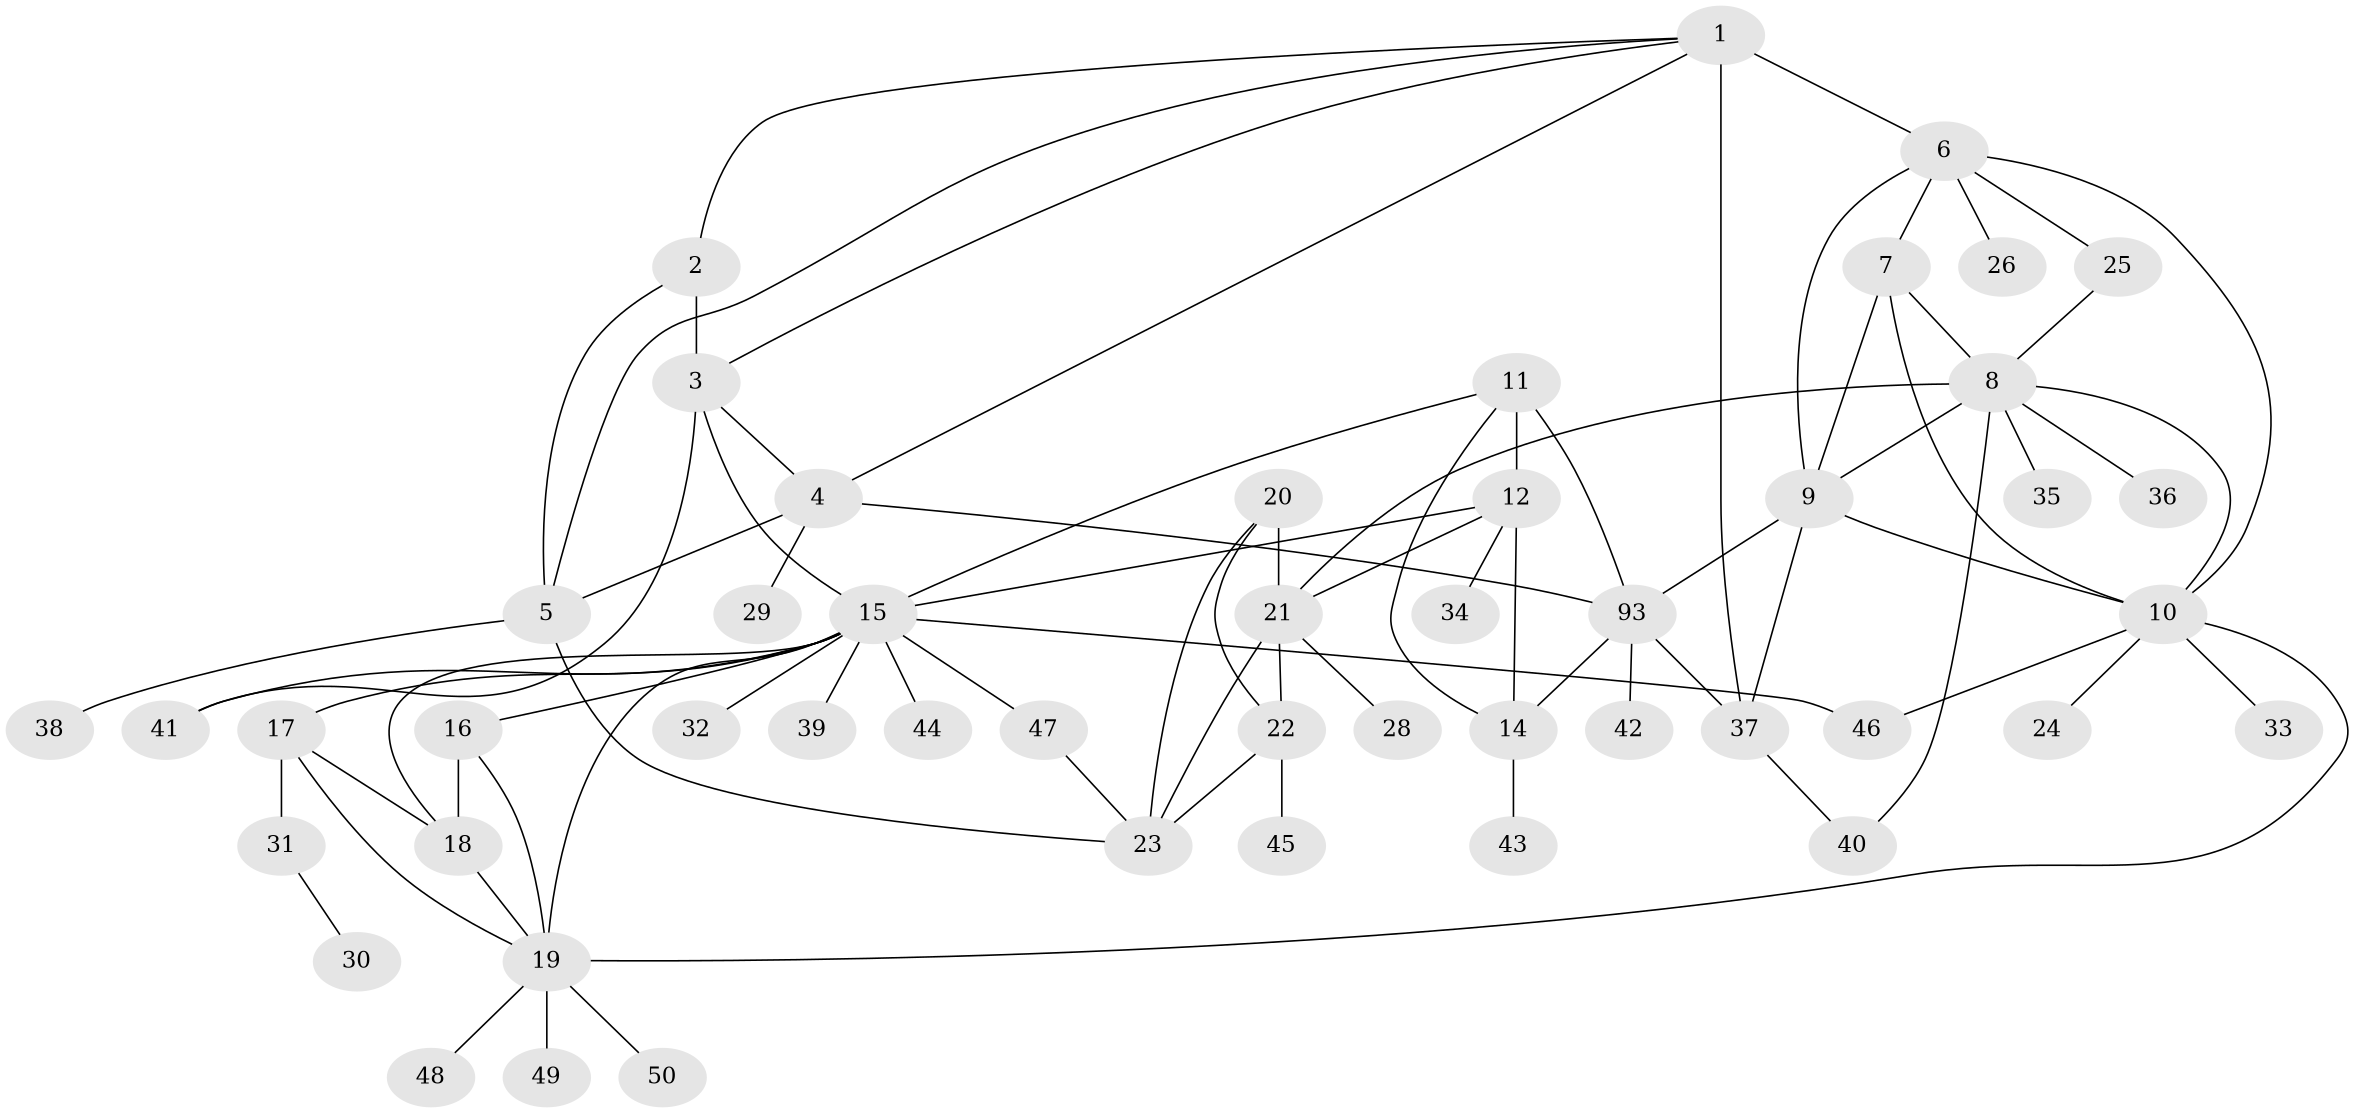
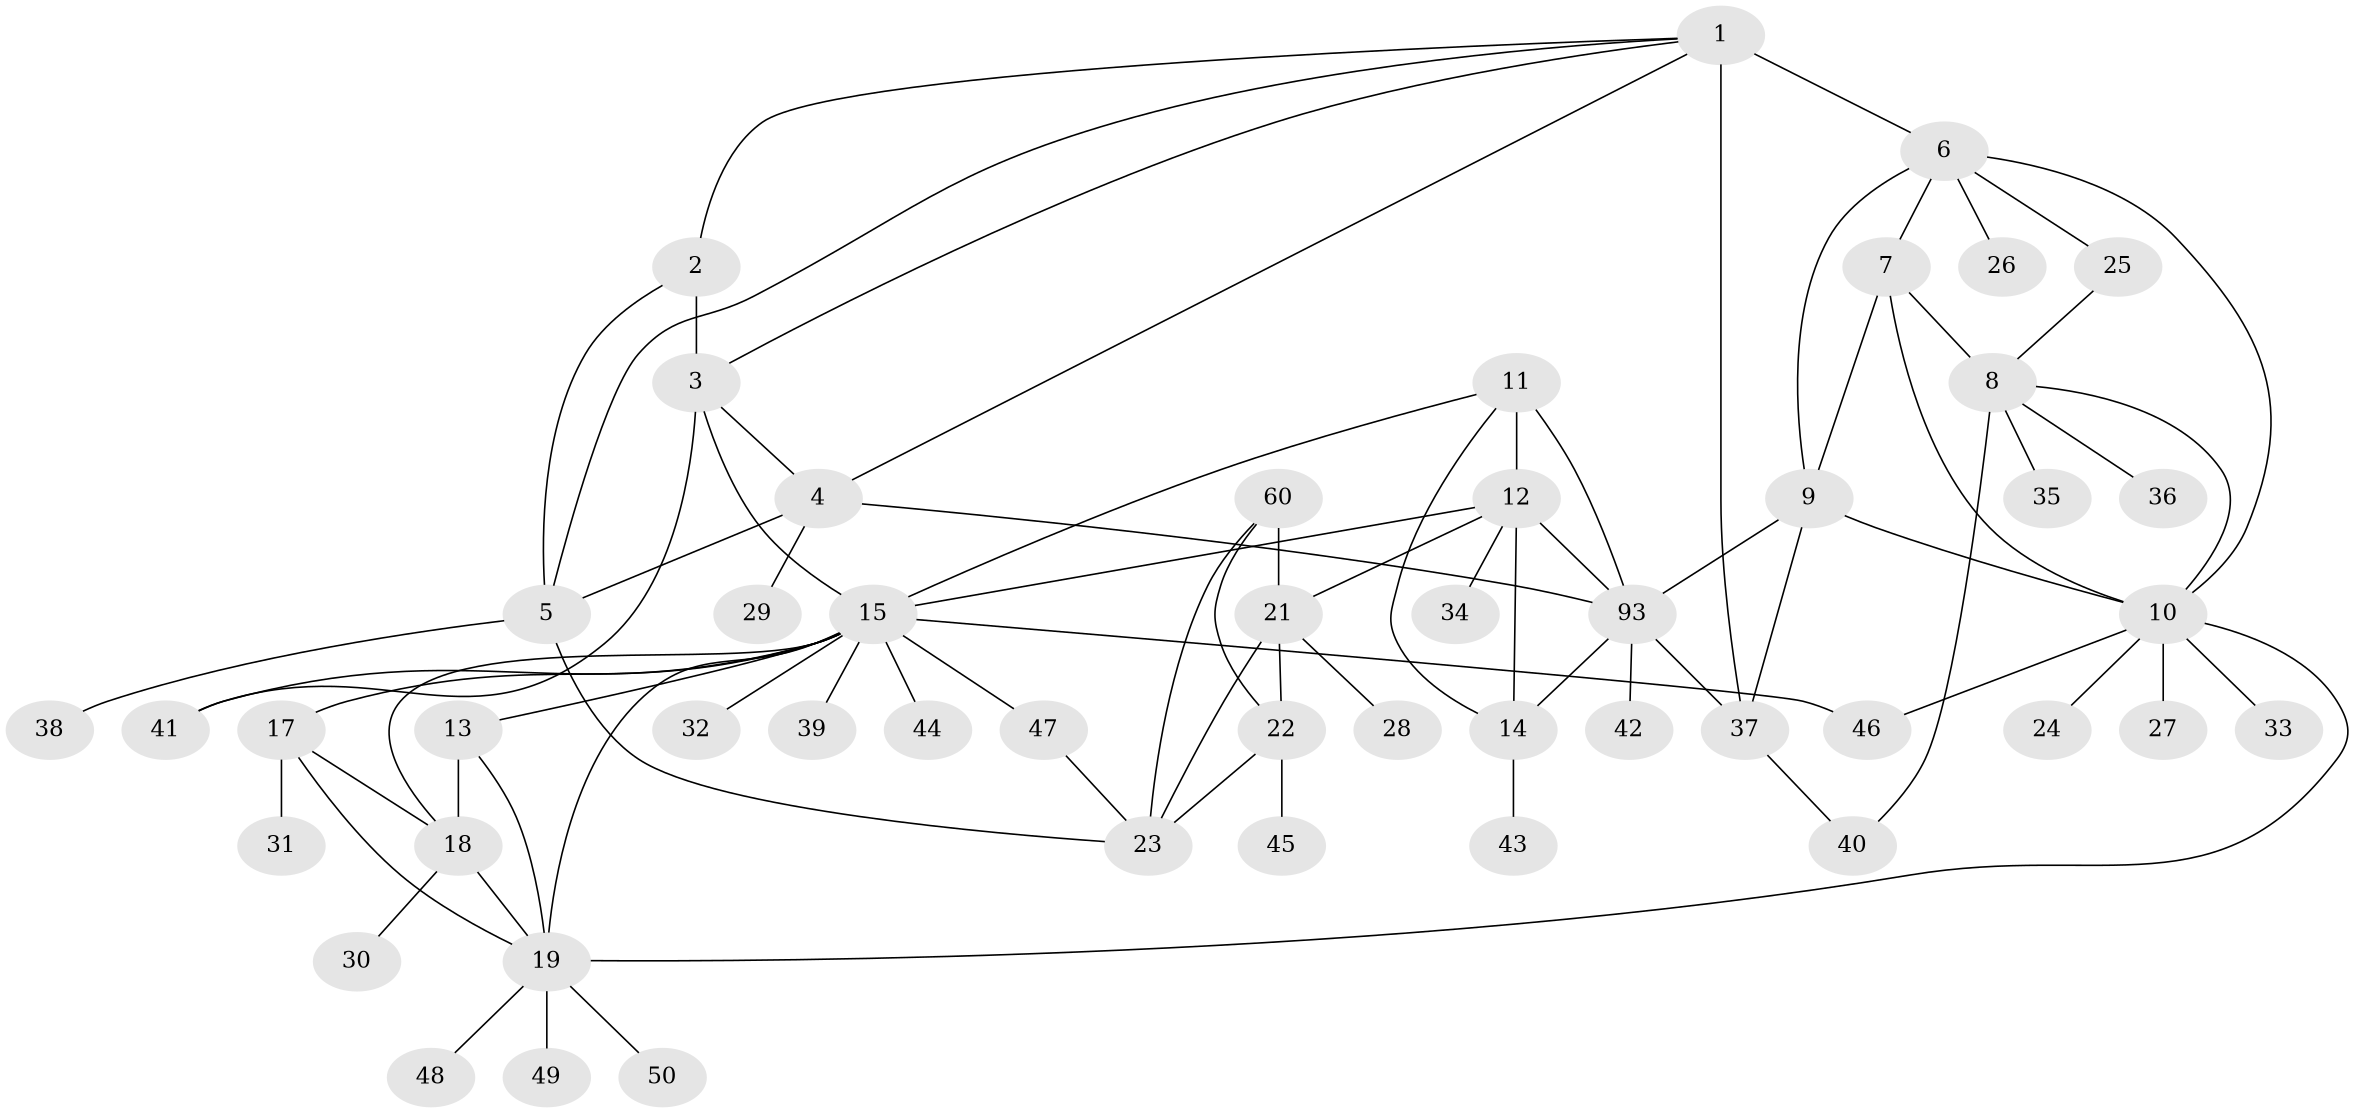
edge "8" -- "21": removed
edge "8" -- "9": removed
node "20": label "20" -> "60"
edge "12" -- "93": added
node "16": label "16" -> "13"
node "27": added
edge "31" -- "30": now "18" -- "30"
